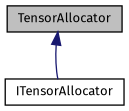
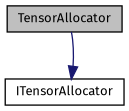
edge "ITensorAllocator" -> "TensorAllocator": reversed
